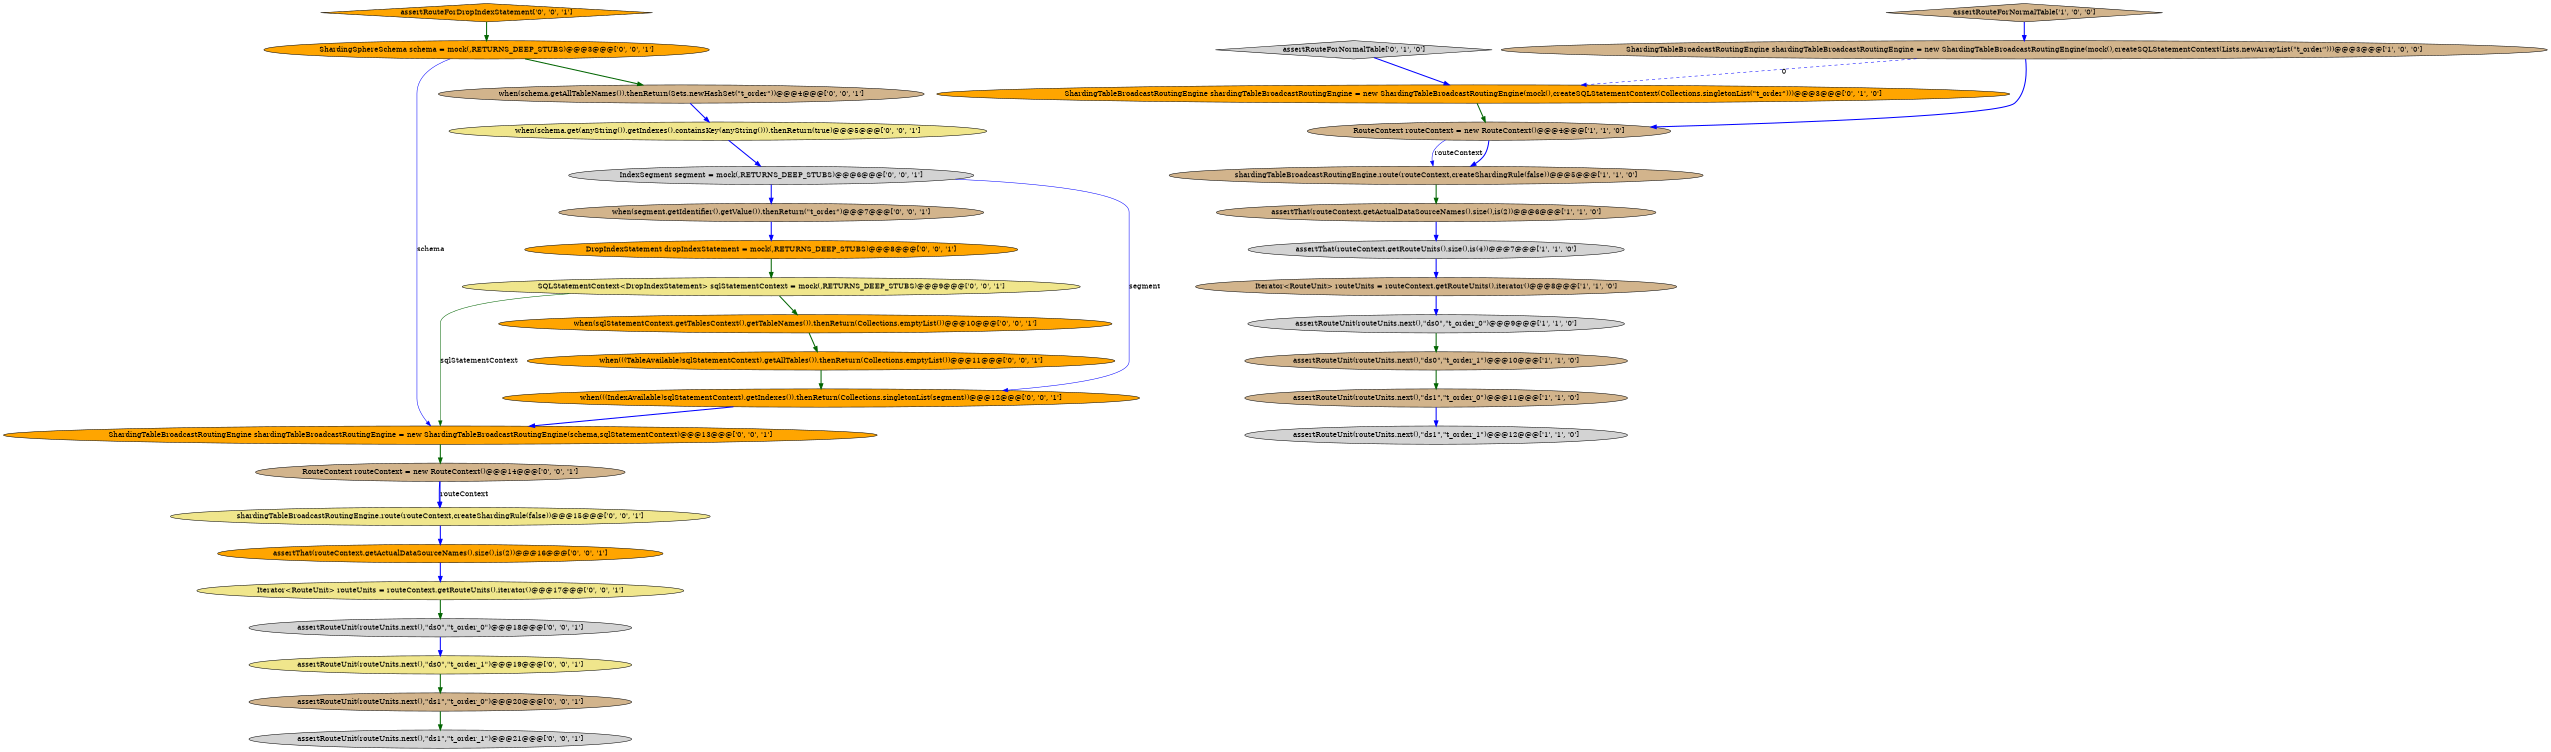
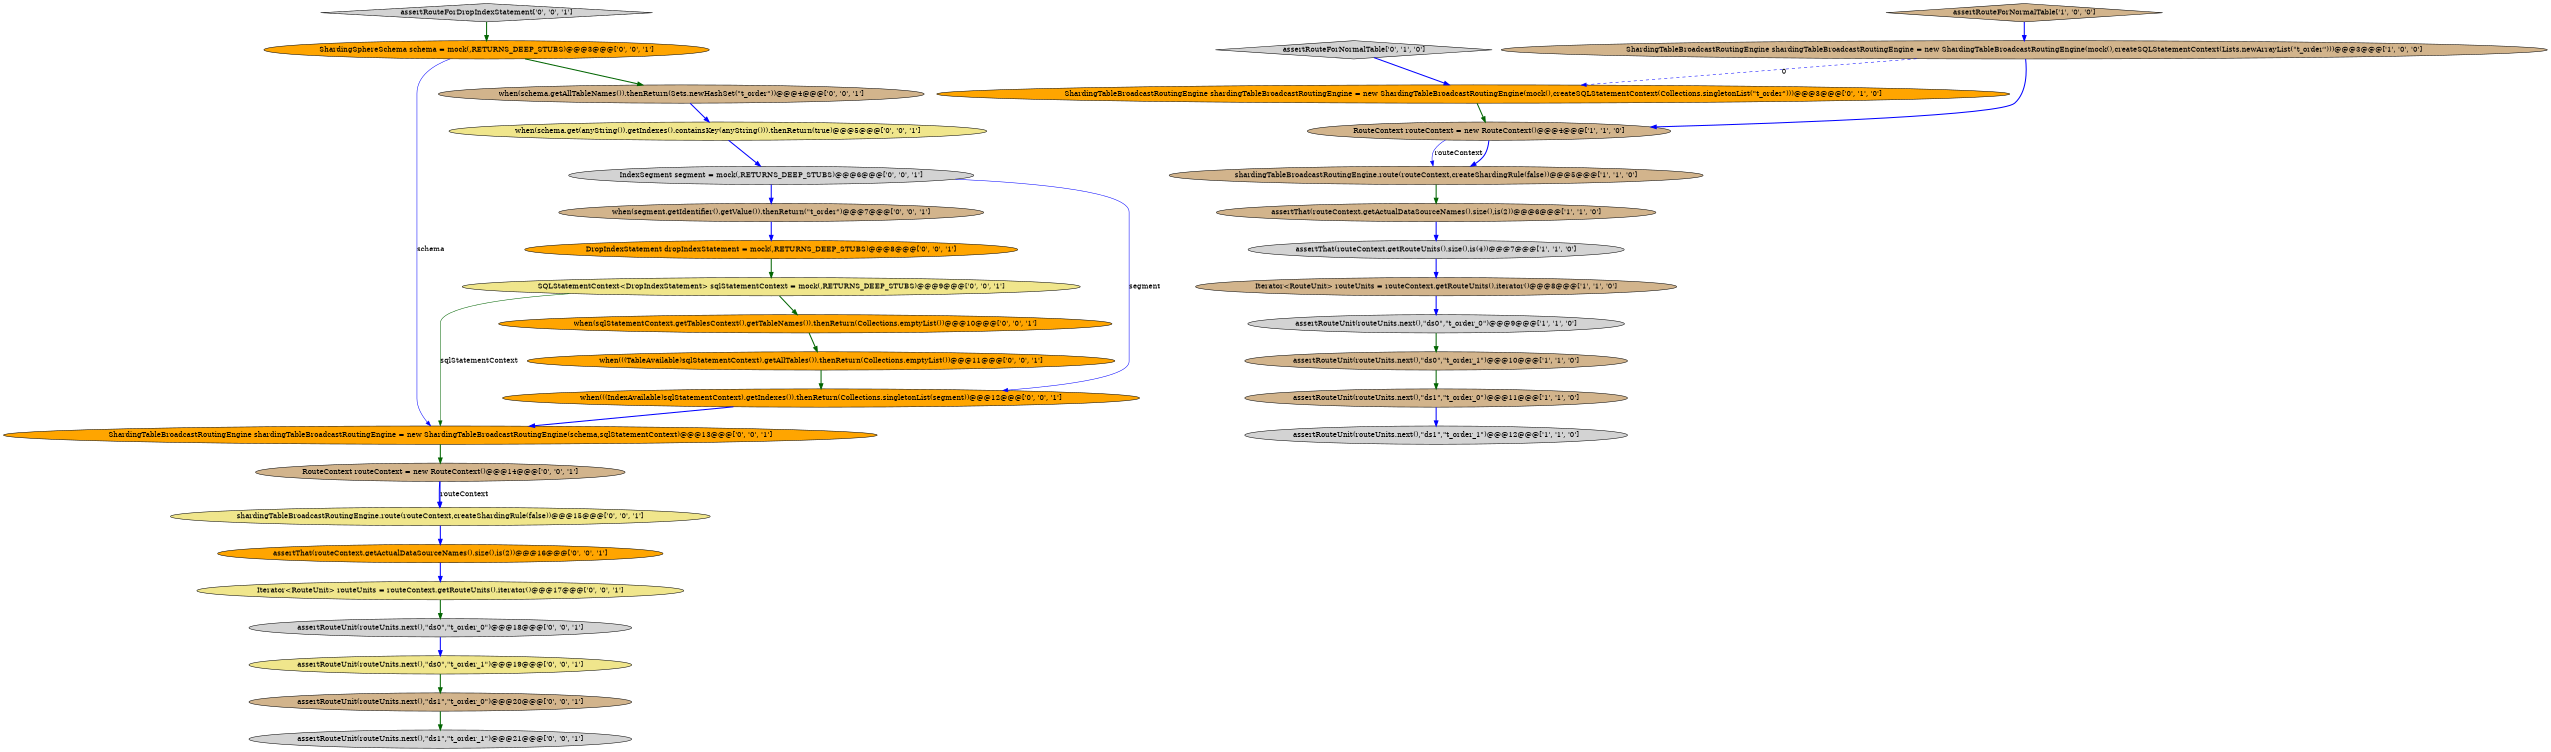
node "assertRouteForDropIndexStatement['0', '0', '1']": fillcolor orange -> lightgrey
